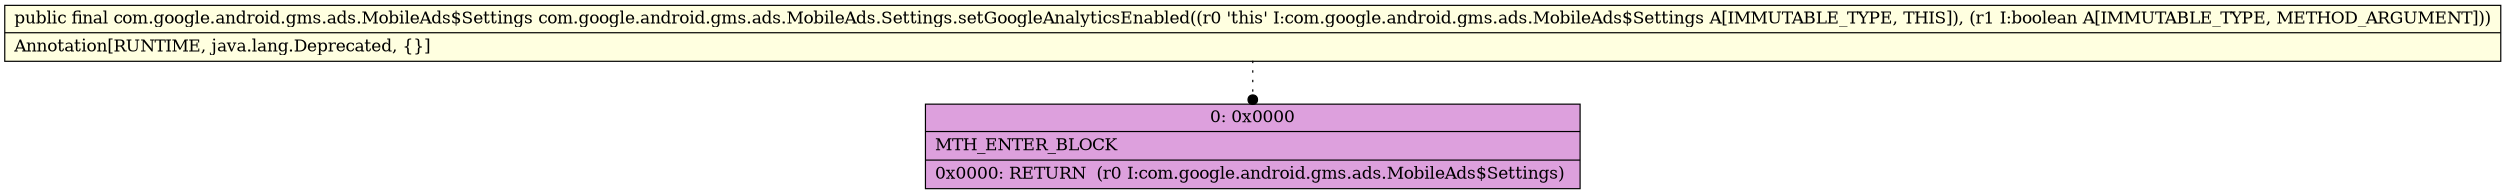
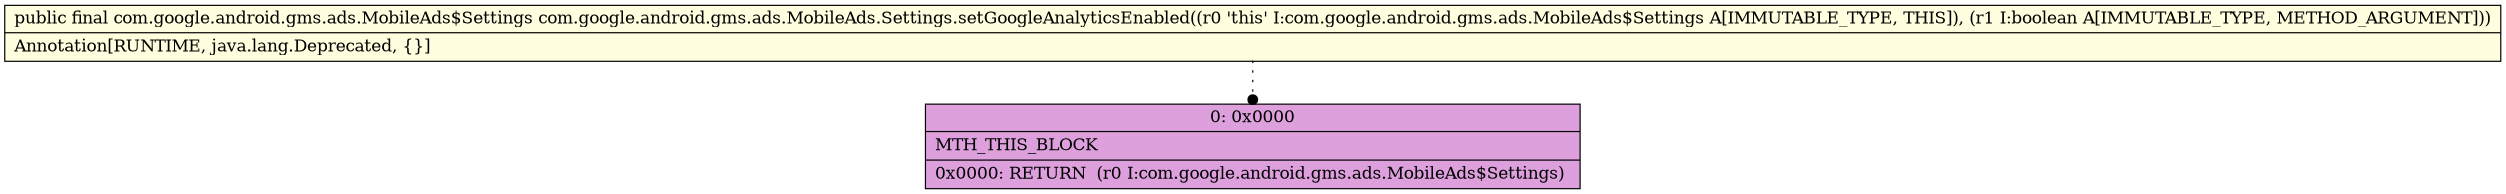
node "0: 0x0000": text "MTH_ENTER_BLOCK" -> "MTH_THIS_BLOCK"
